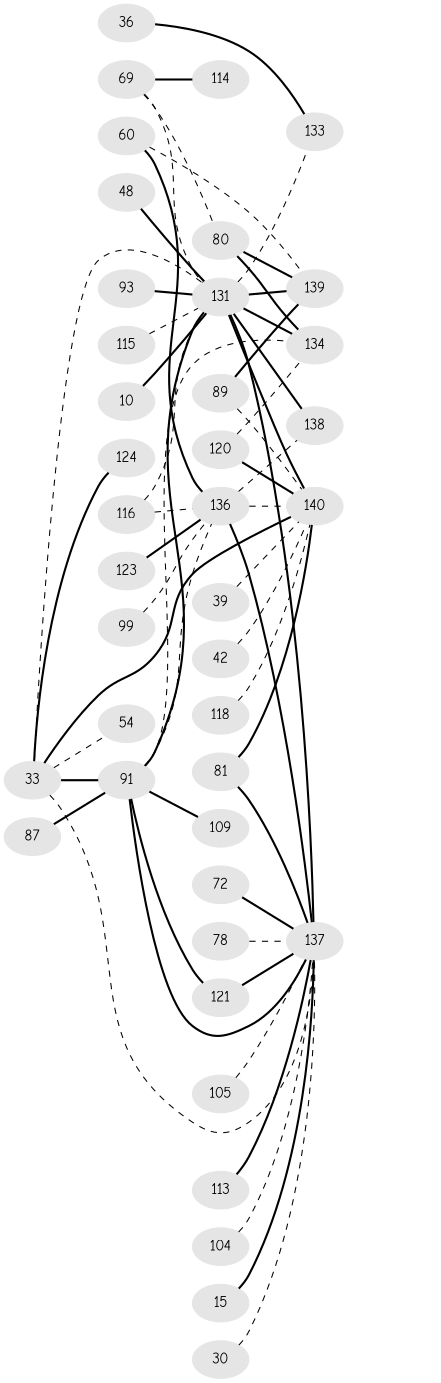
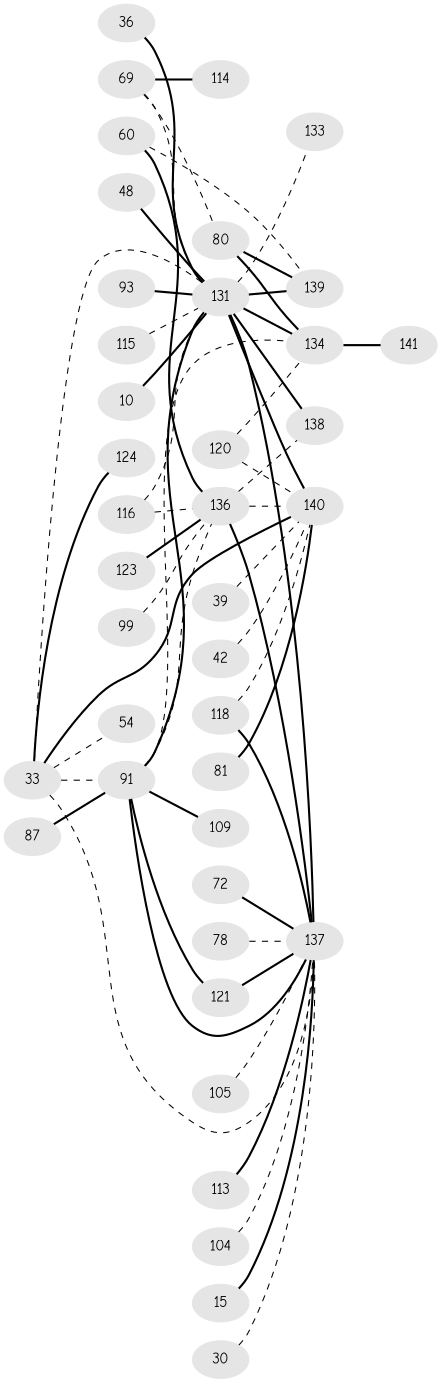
edge "36" -- "133": now "36" -- "131"
node "141": added
node "89": removed
edge "120" -- "140": style bold -> dashed
edge "33" -- "91": style bold -> dashed
edge "81" -- "137": now "118" -- "137"
